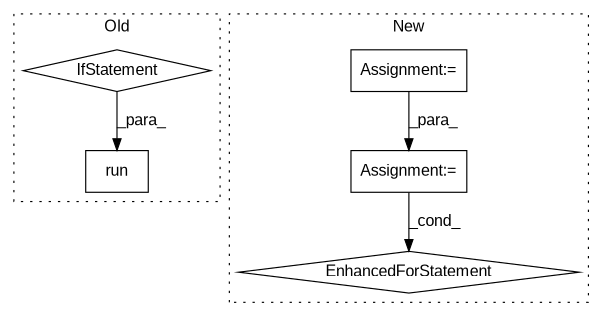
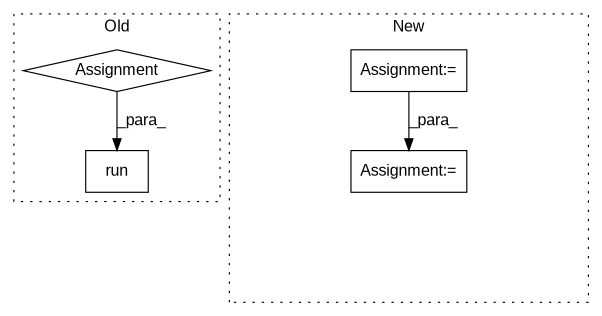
node "IfStatement": label "IfStatement" -> "Assignment"
node "EnhancedForStatement": removed
